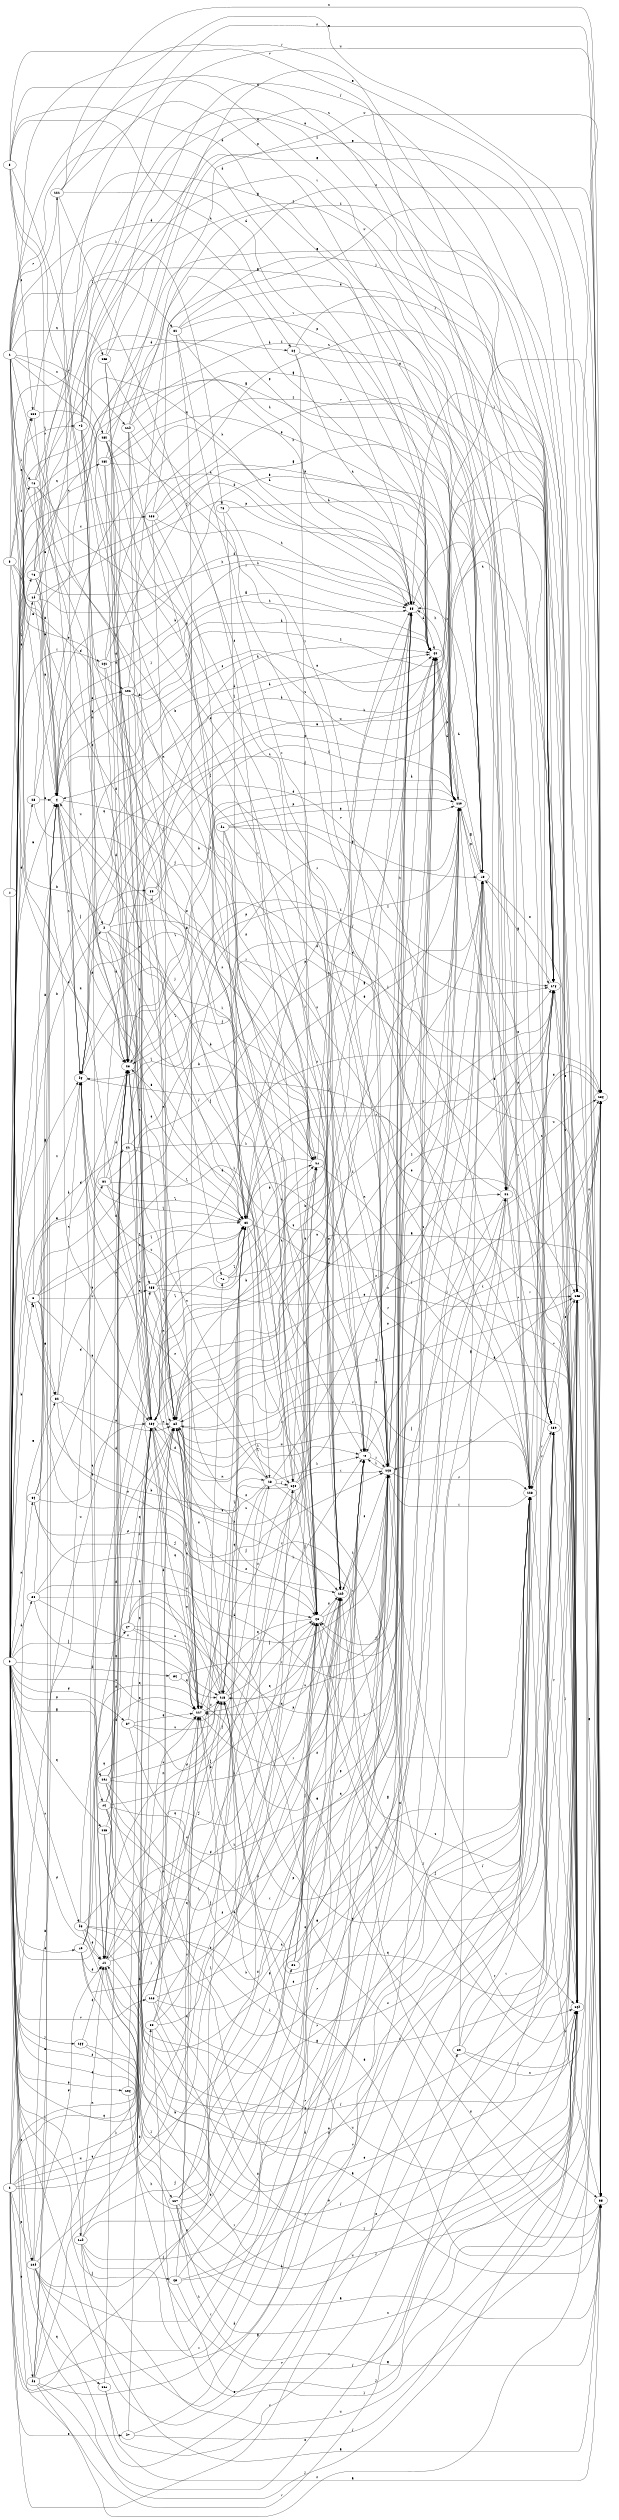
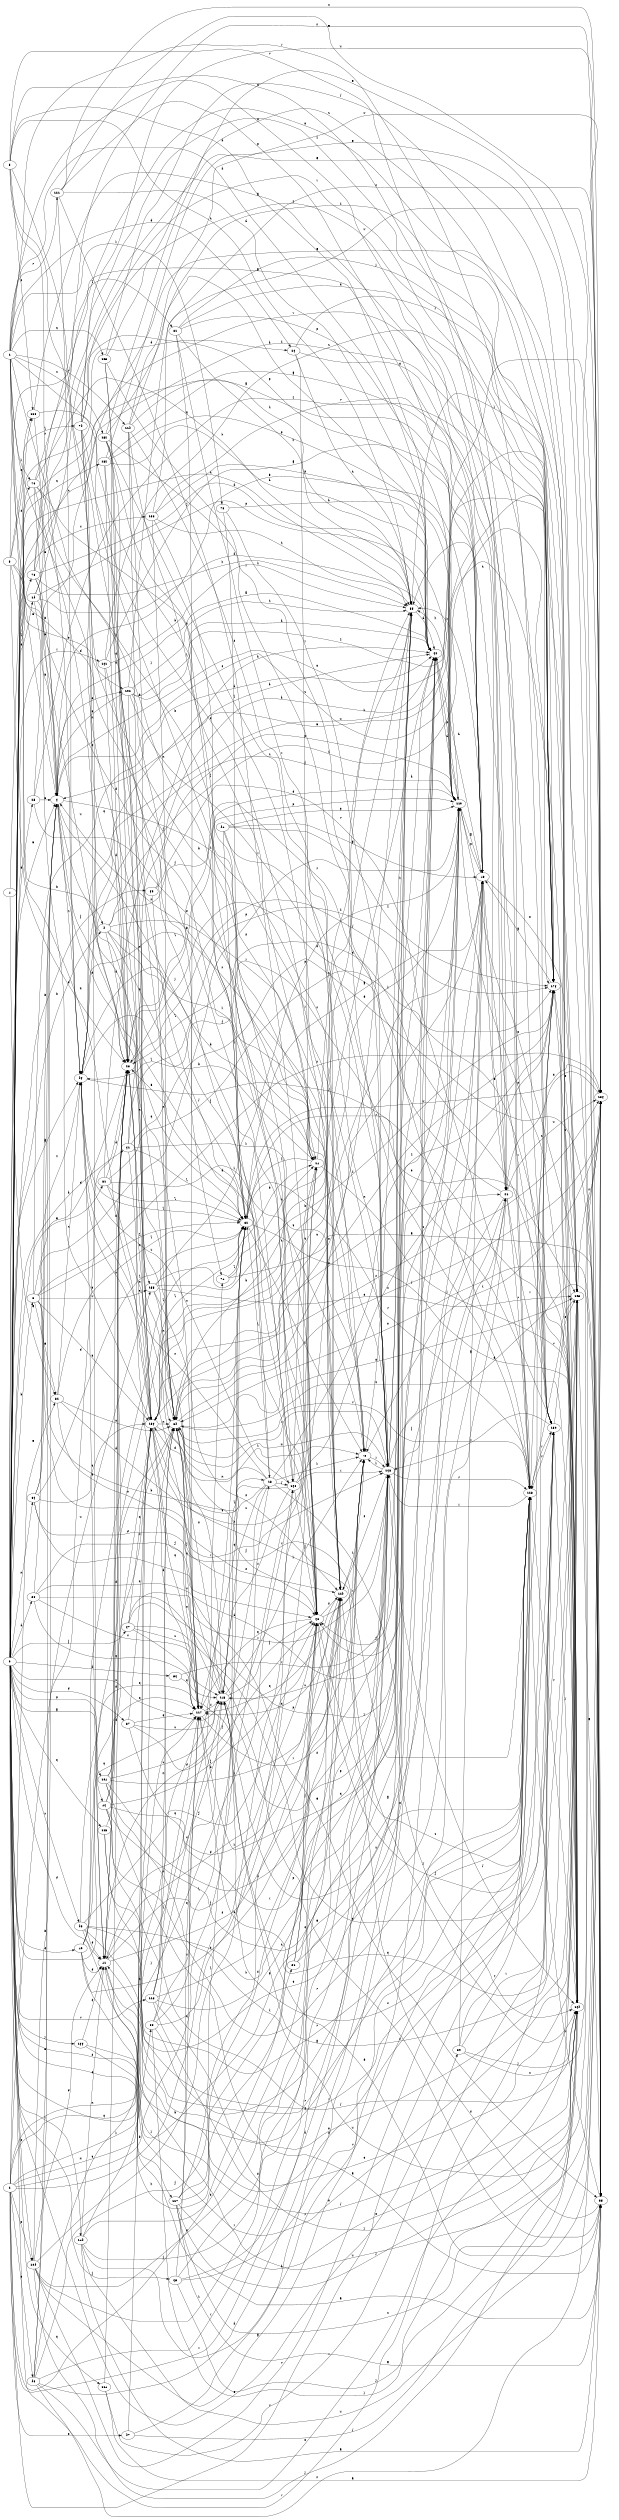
edge "82" -> "13": reversed
node "106": removed
